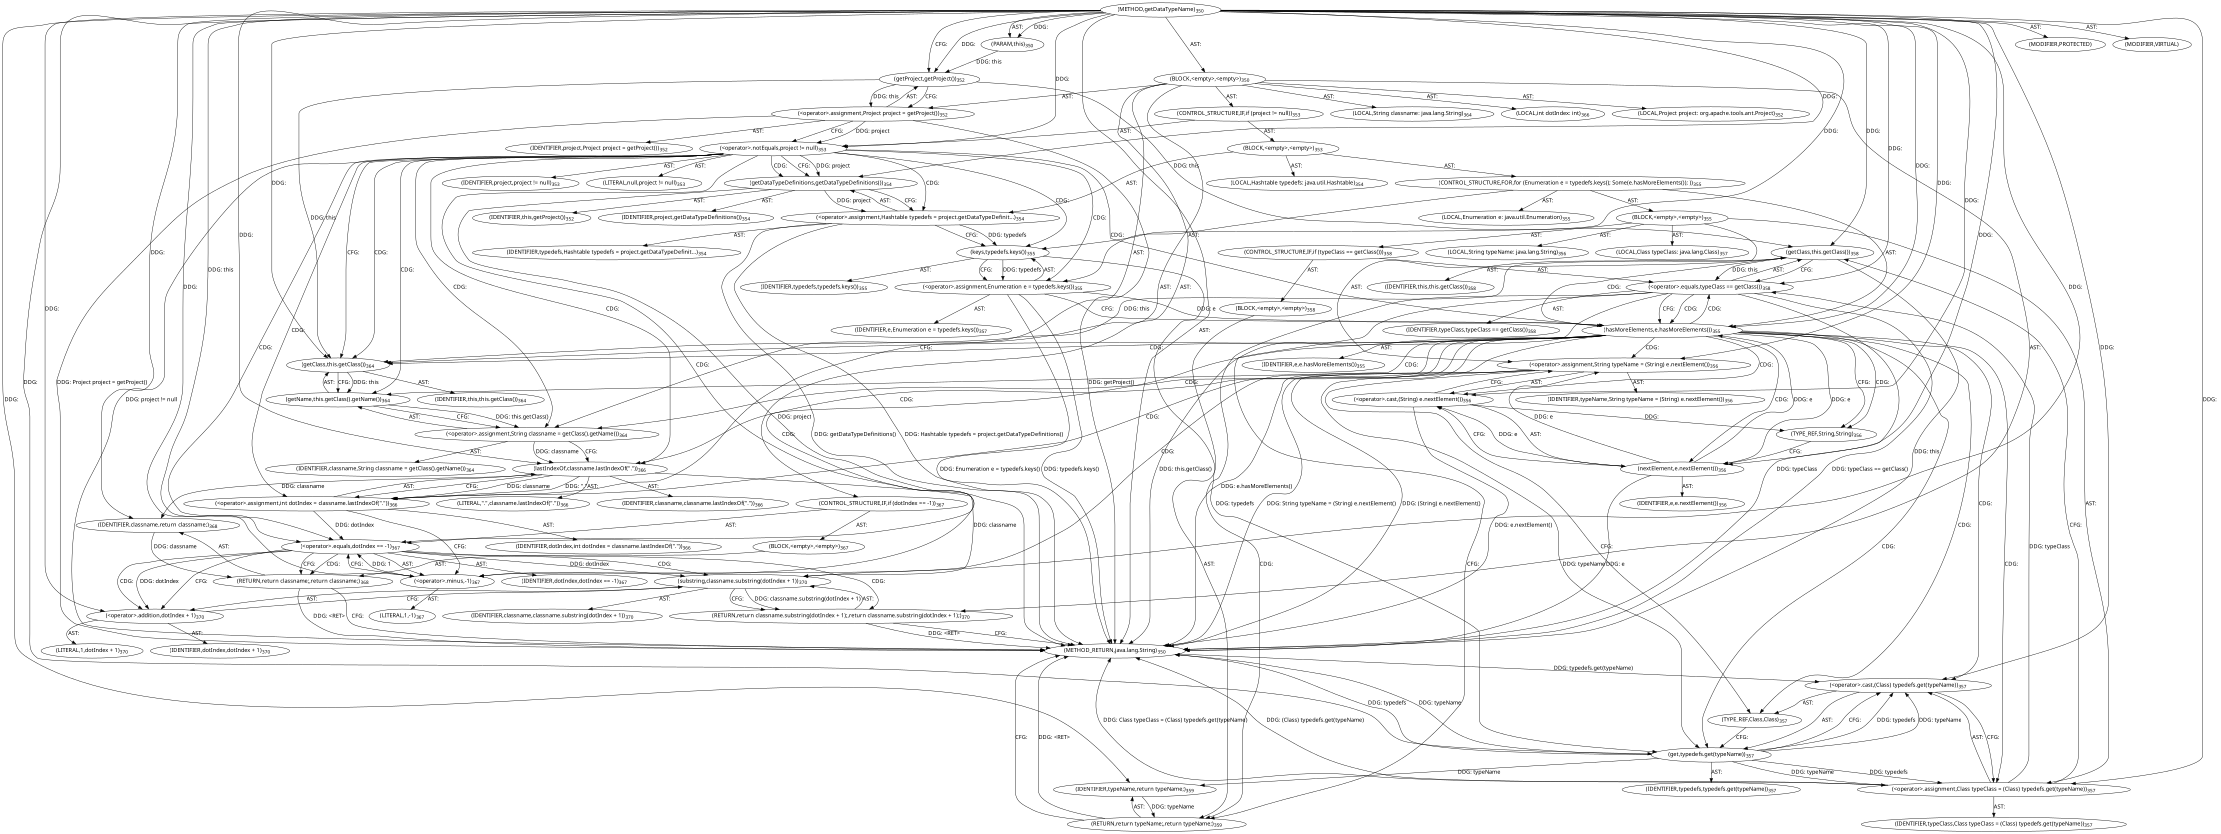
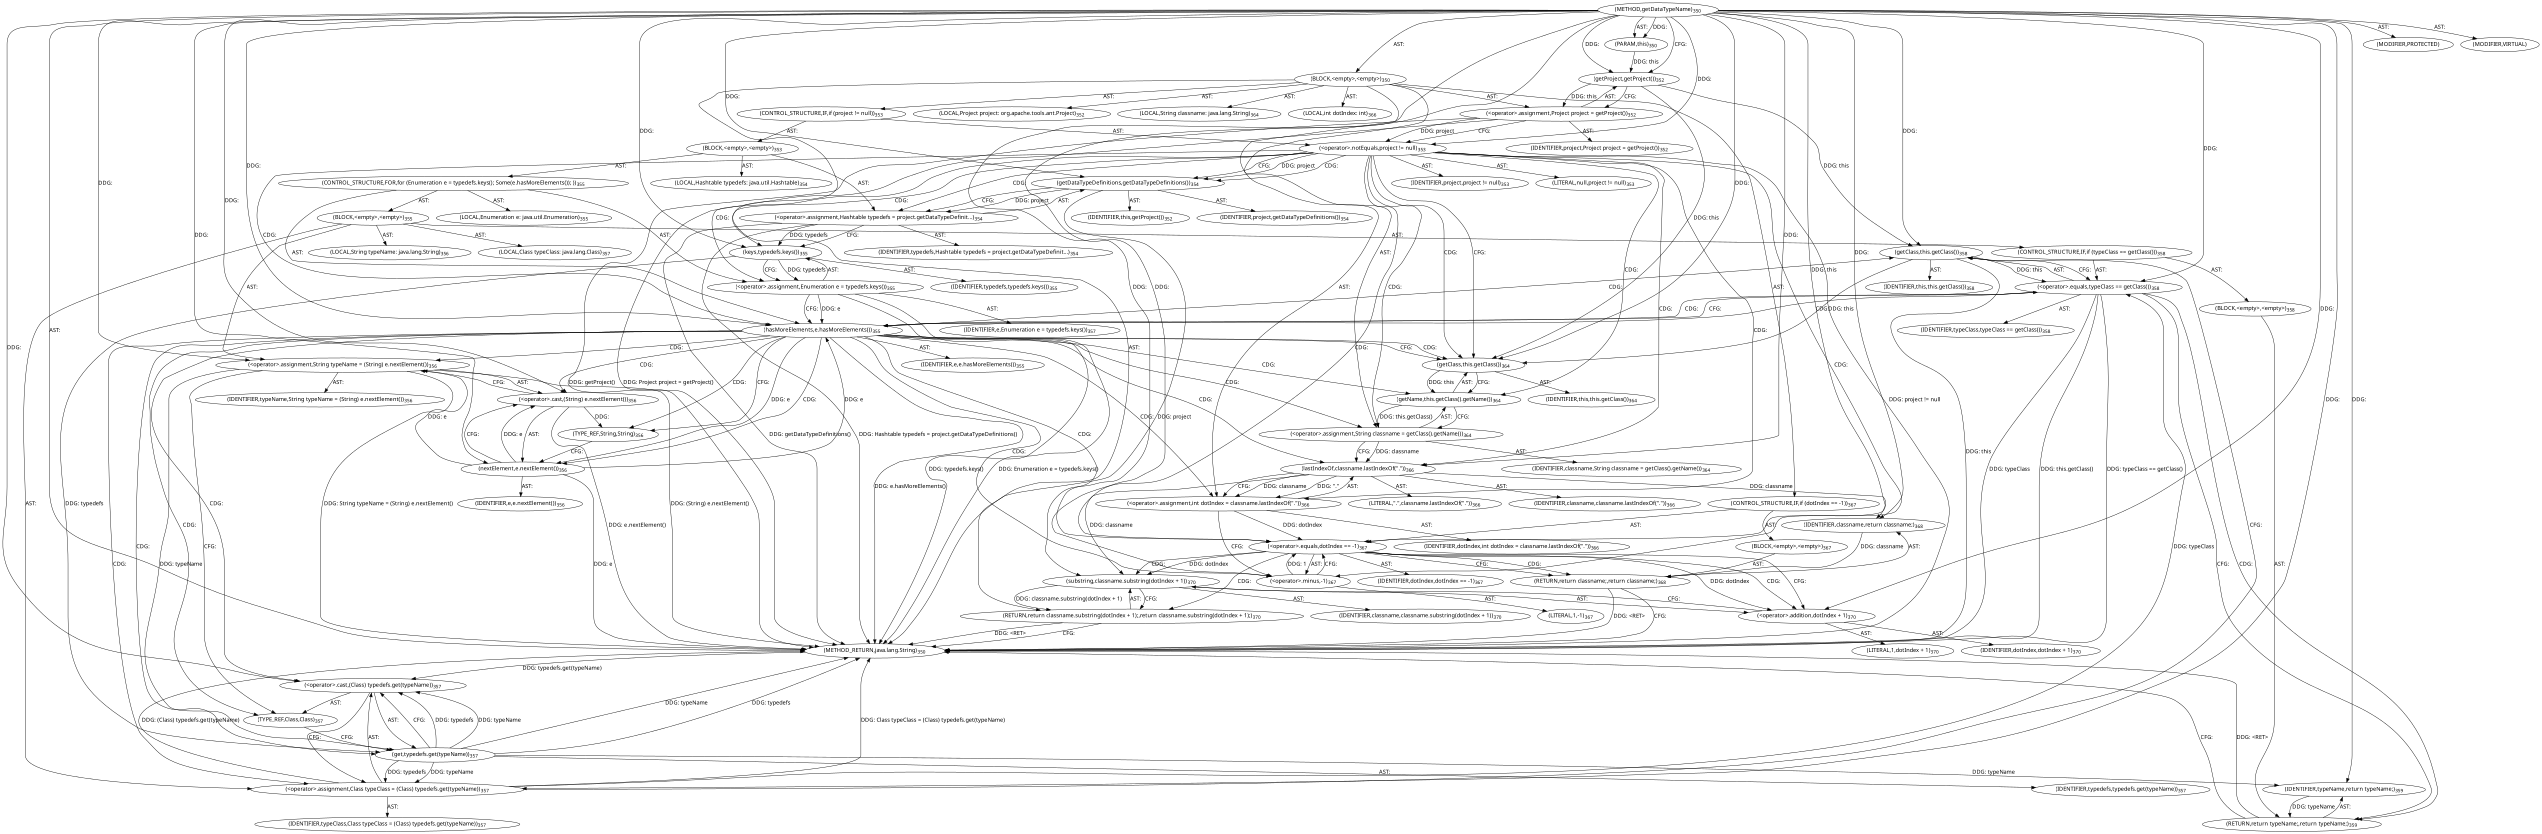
edge "(METHOD,getDataTypeName)" -> "(get,typedefs.get(typeName))": removed, label "DDG:"
